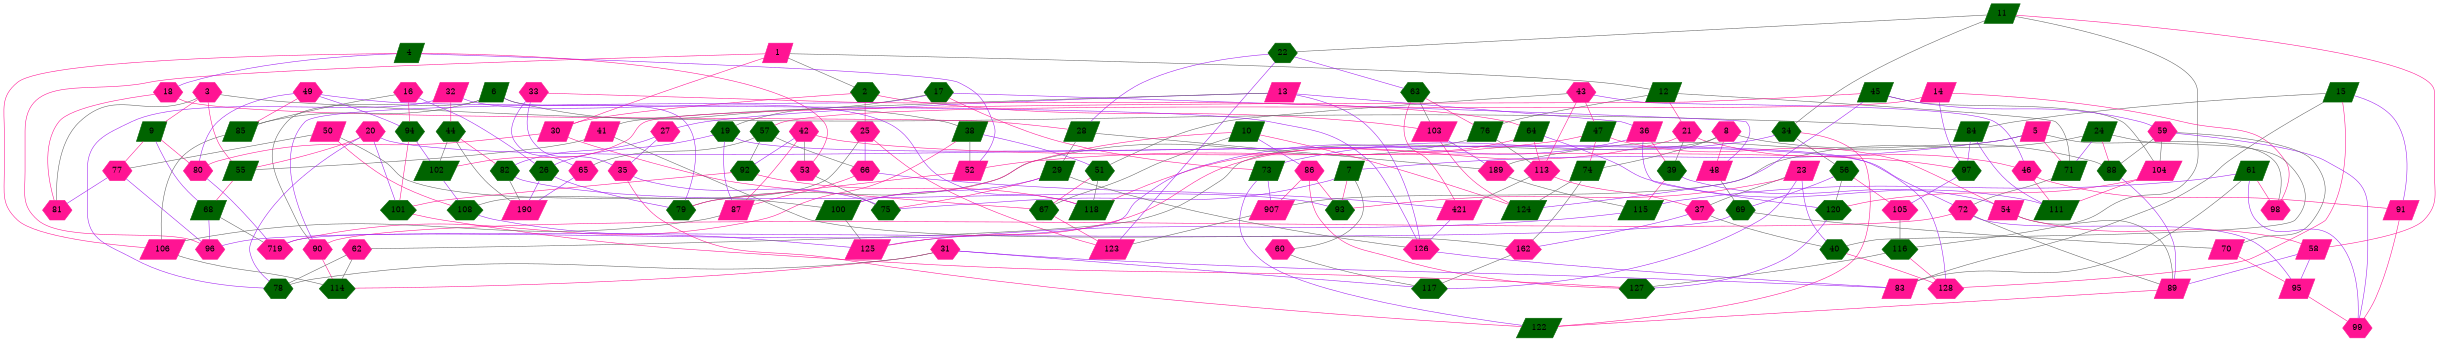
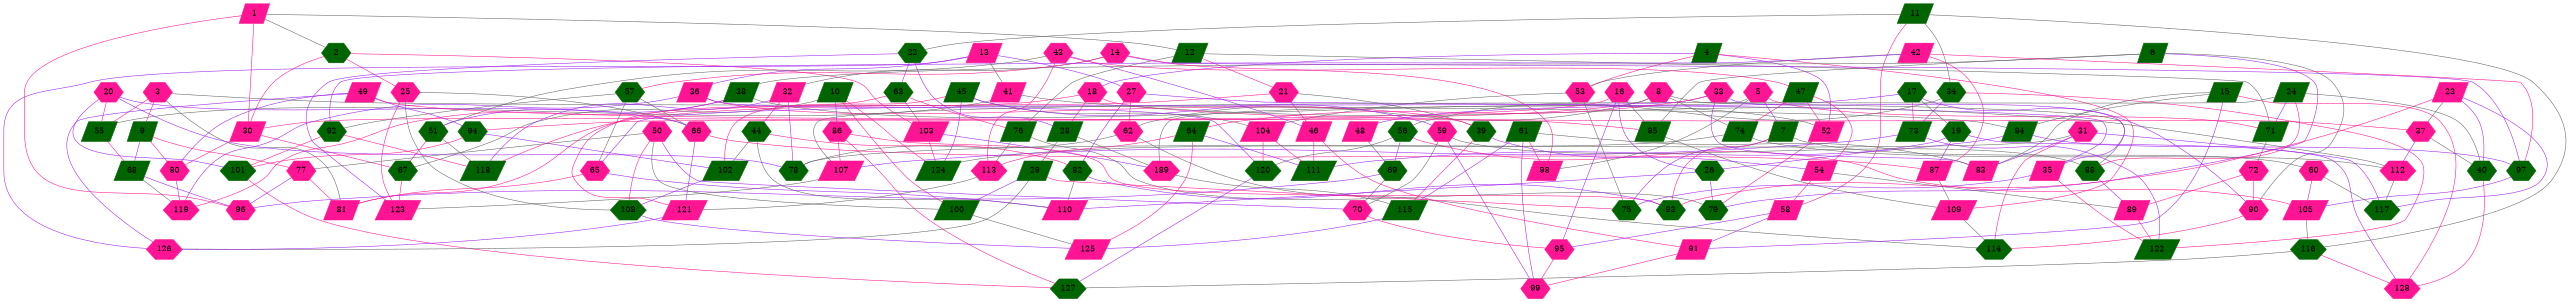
edge "14" -- "32": added
node "49": shape hexagon -> parallelogram
node "14": shape parallelogram -> hexagon
edge "27" -- "62": added
node "50": shape parallelogram -> hexagon
node "42": shape hexagon -> parallelogram
node "5": shape parallelogram -> hexagon
edge "25" -- "66": color purple -> gray40
edge "8" -- "48": now "8" -- "30"
edge "59" -- "104": now "53" -- "104"
edge "20" -- "72": now "20" -- "66"
node "35": shape hexagon -> parallelogram
node "46": shape hexagon -> parallelogram
edge "65" -- "81": added
edge "77" -- "81": color purple -> deeppink
edge "113" -- "37": now "18" -- "37"
edge "60" -- "105": added
edge "50" -- "70": added
node "81": shape hexagon -> parallelogram
node "190": label "190" -> "110"
node "907": label "907" -> "107"
node "421": label "421" -> "121"
node "105": shape hexagon -> parallelogram
node "98": shape hexagon -> parallelogram
edge "72" -- "95": now "16" -- "95"
node "106": label "106" -> "109"
node "719": label "719" -> "119"
node "162": label "162" -> "112"
node "70": shape parallelogram -> hexagon
edge "72" -- "89": color gray40 -> deeppink
edge "58" -- "89": now "58" -- "91"
edge "126" -- "83": now "33" -- "83"
node "95": shape parallelogram -> hexagon
